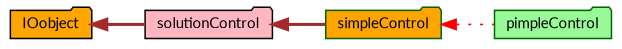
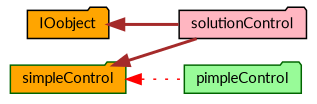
edge "simpleControl" -> "solutionControl": reversed
